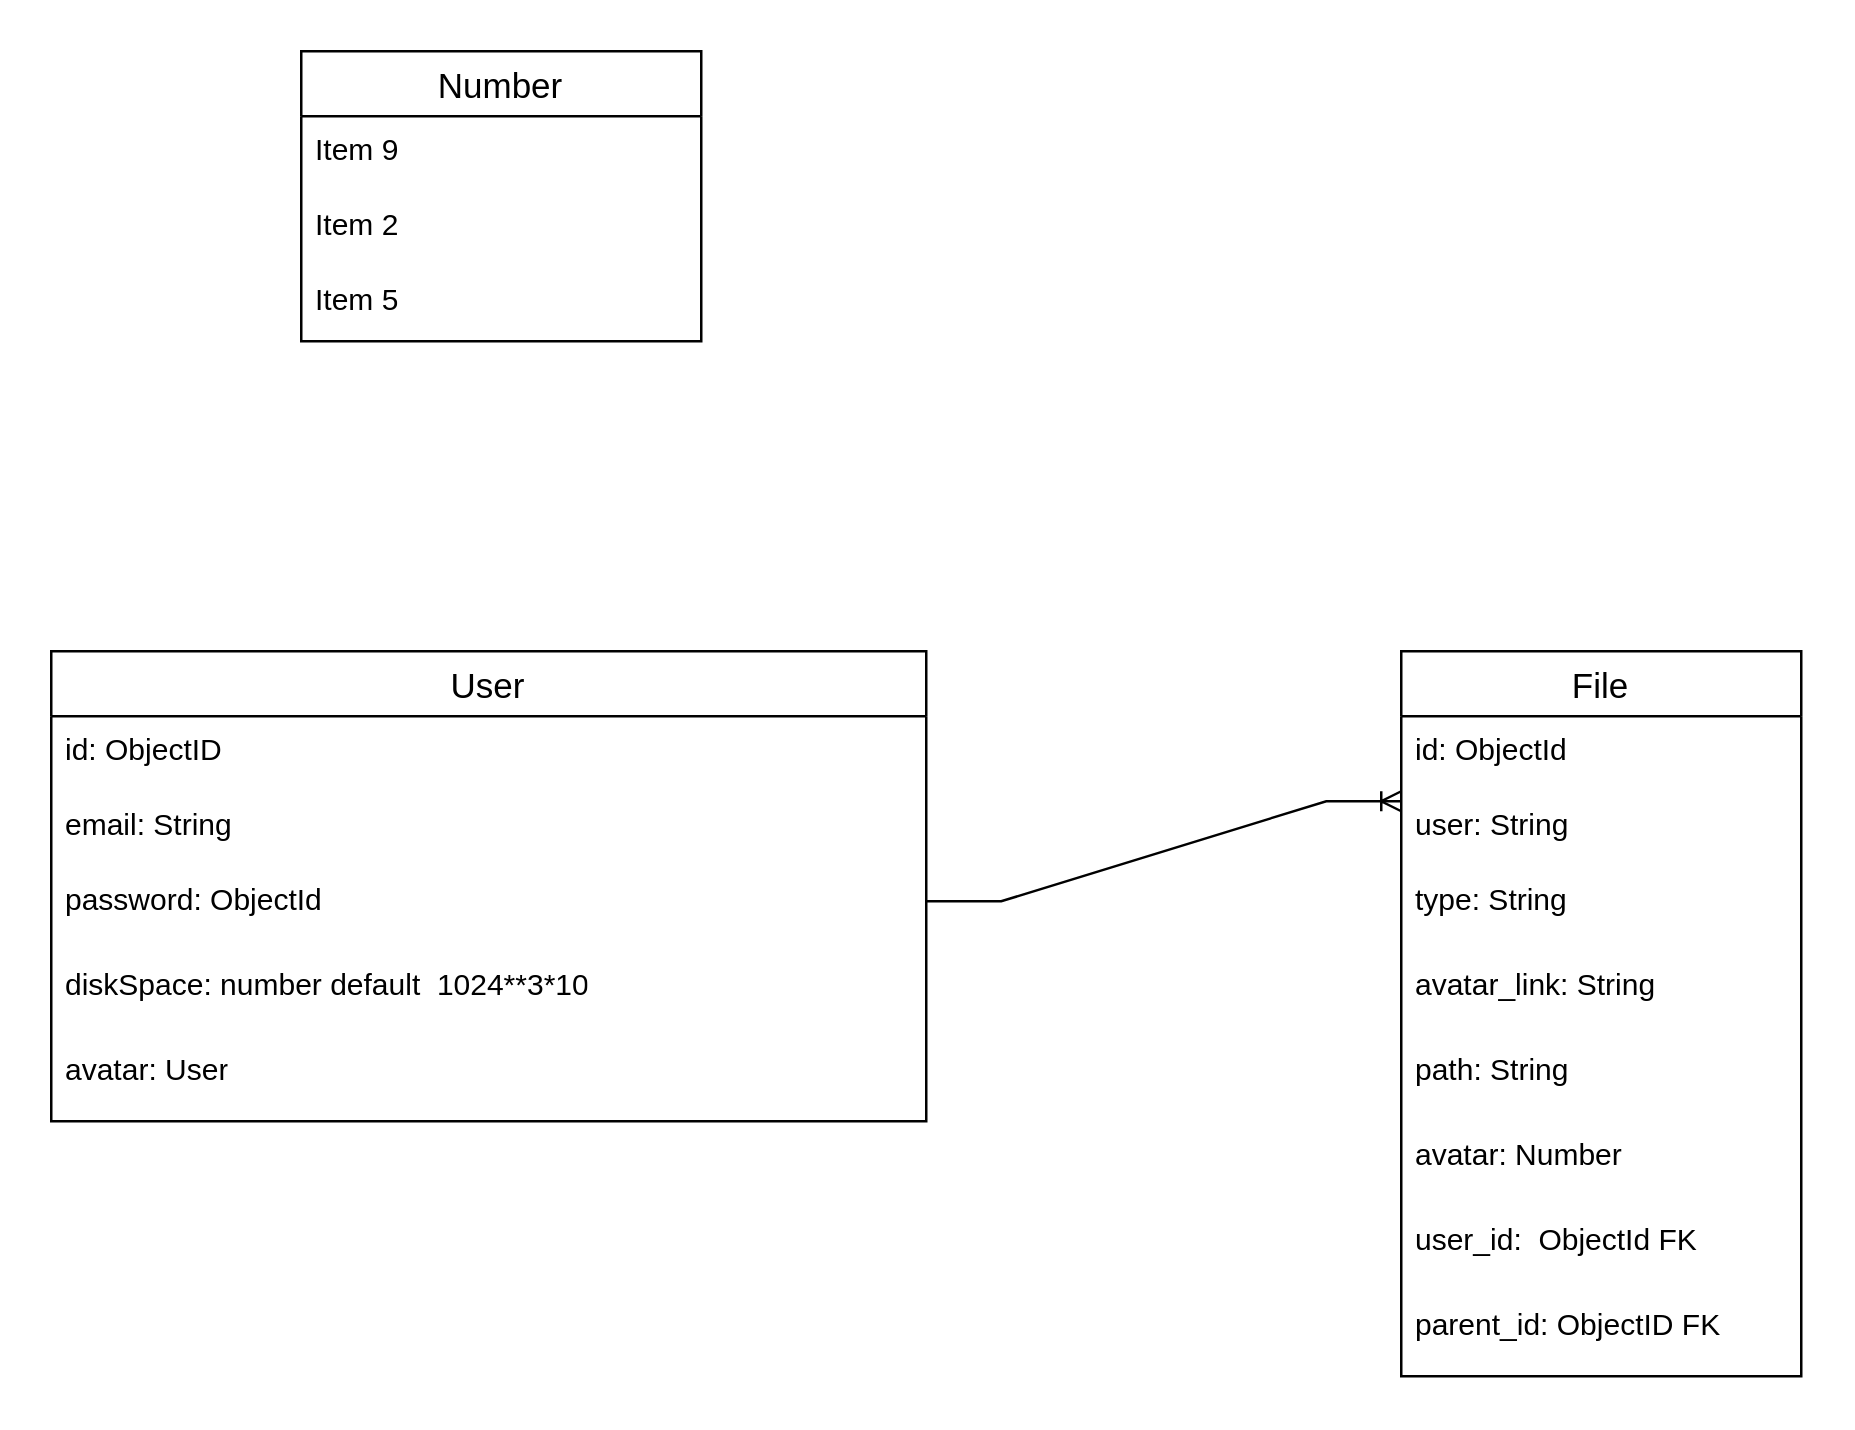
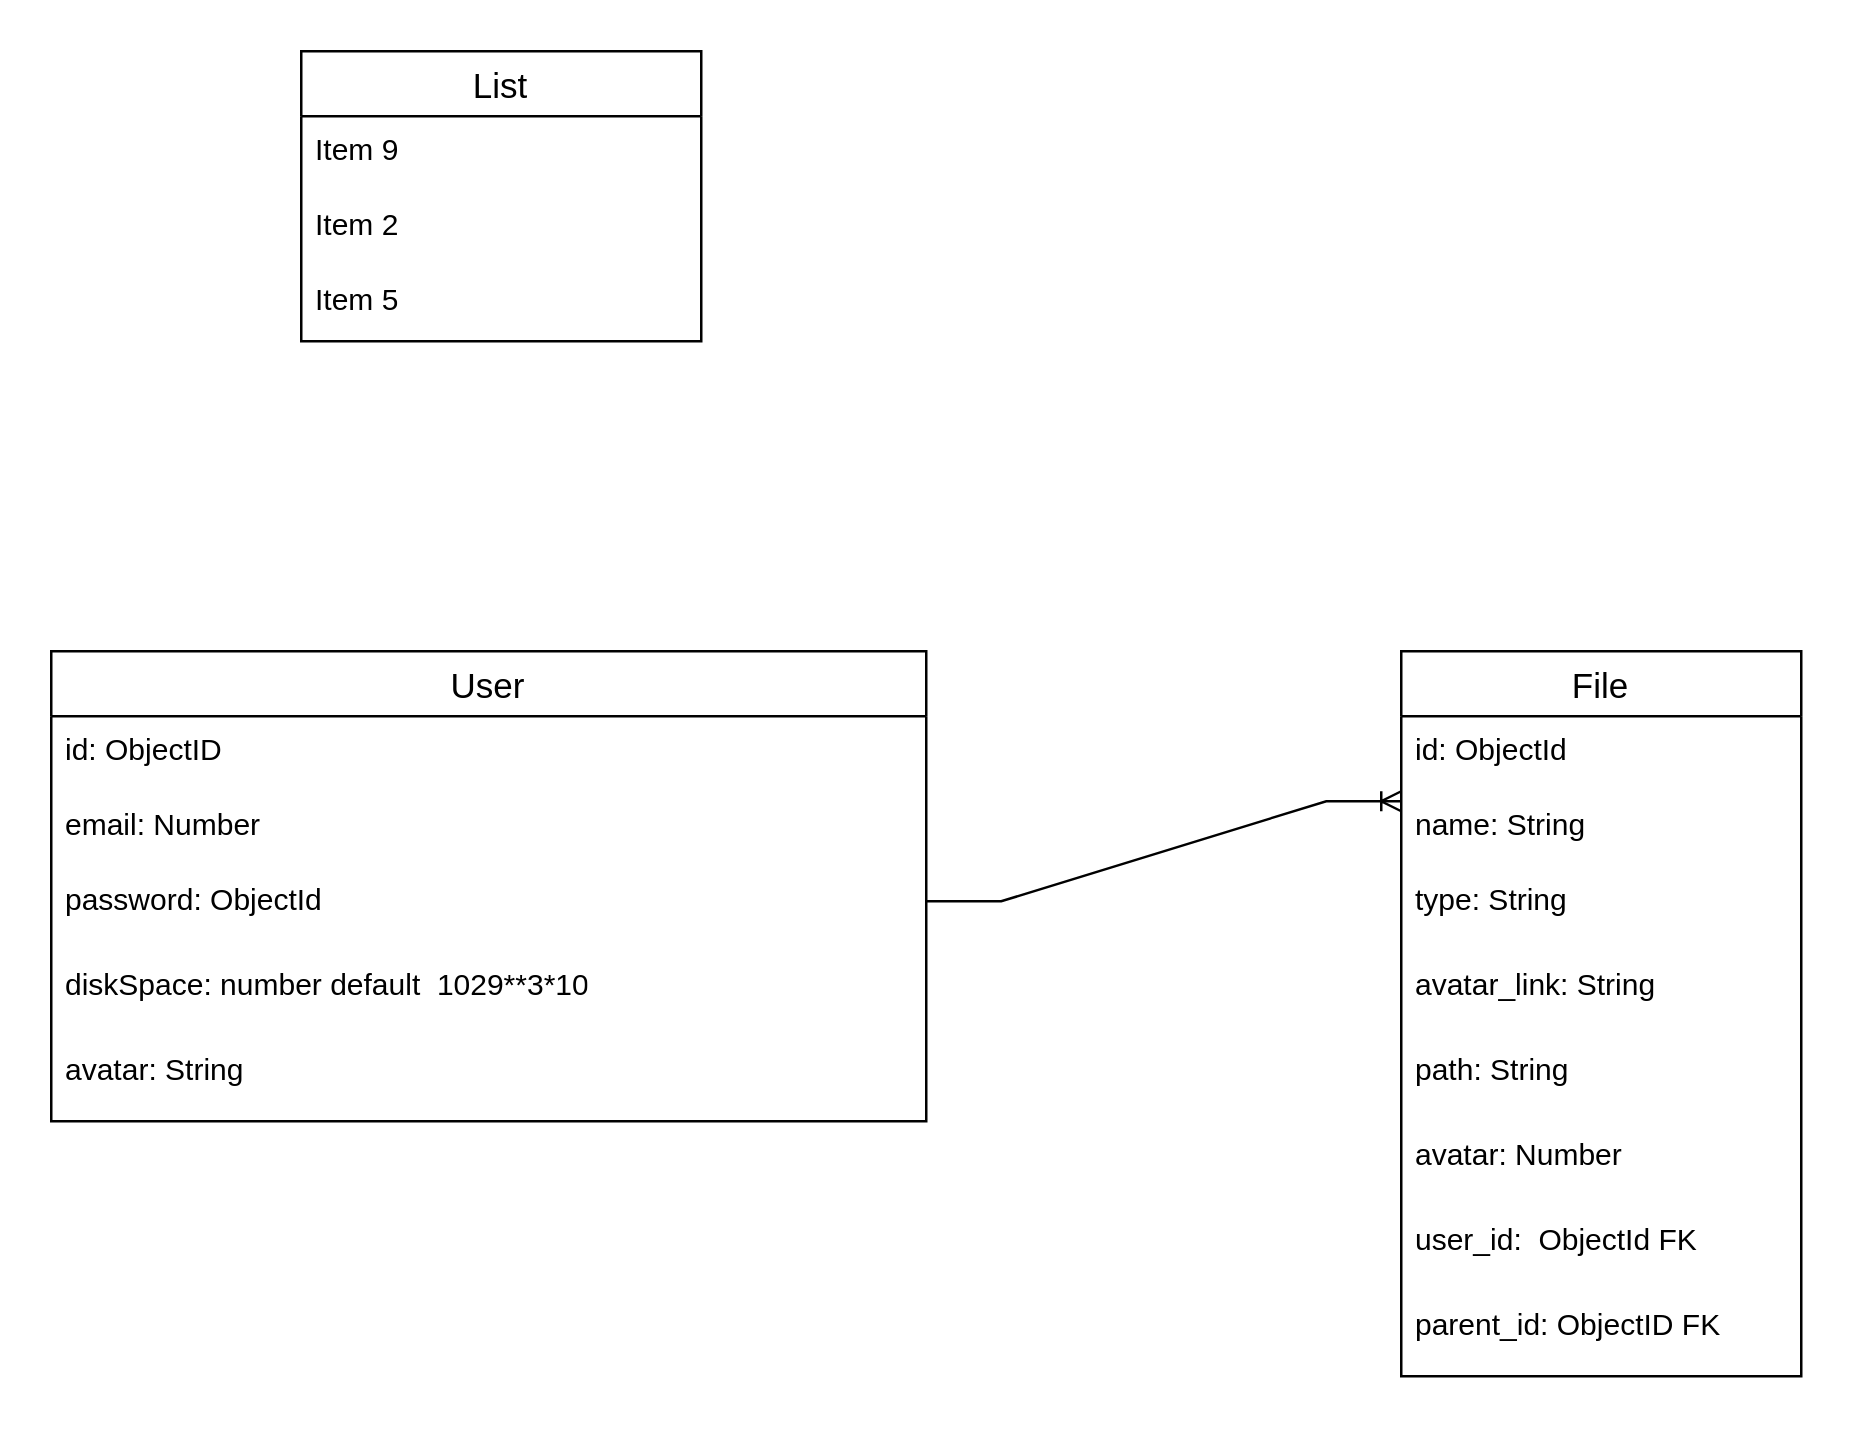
node "Number": label "Number" -> "List"
node "email: String": label "email: String" -> "email: Number"
node "user: String": label "user: String" -> "name: String"
node "diskSpace: number default 1024**3*10": label "diskSpace: number default 1024**3*10" -> "diskSpace: number default 1029**3*10"
node "avatar: User": label "avatar: User" -> "avatar: String"
